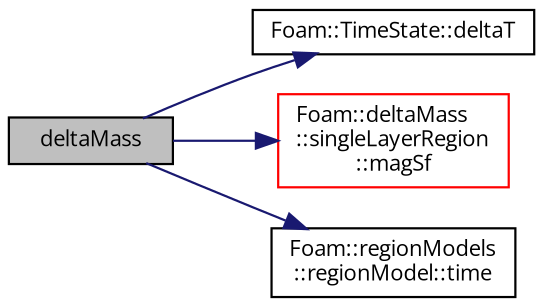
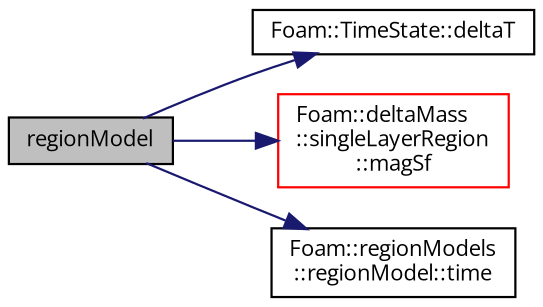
node "deltaMass": label "deltaMass" -> "regionModel"
